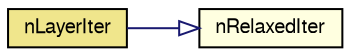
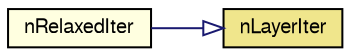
edge "nLayerIter" -> "nRelaxedIter": reversed
